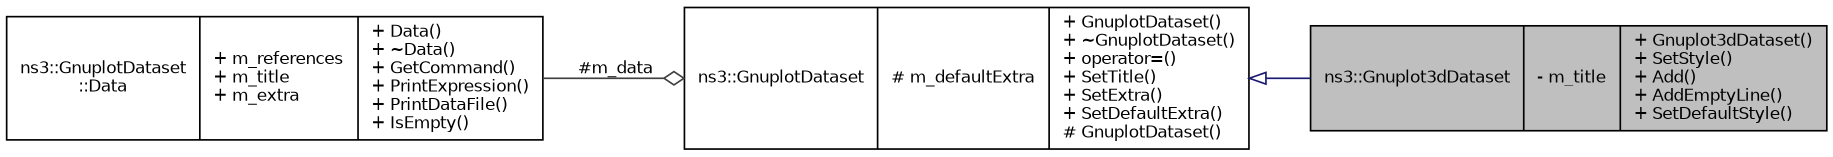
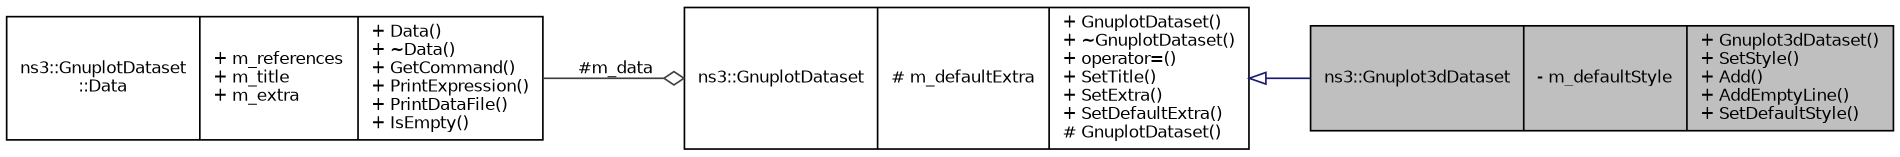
node "ns3::Gnuplot3dDataset": text "- m_title" -> "- m_defaultStyle"
